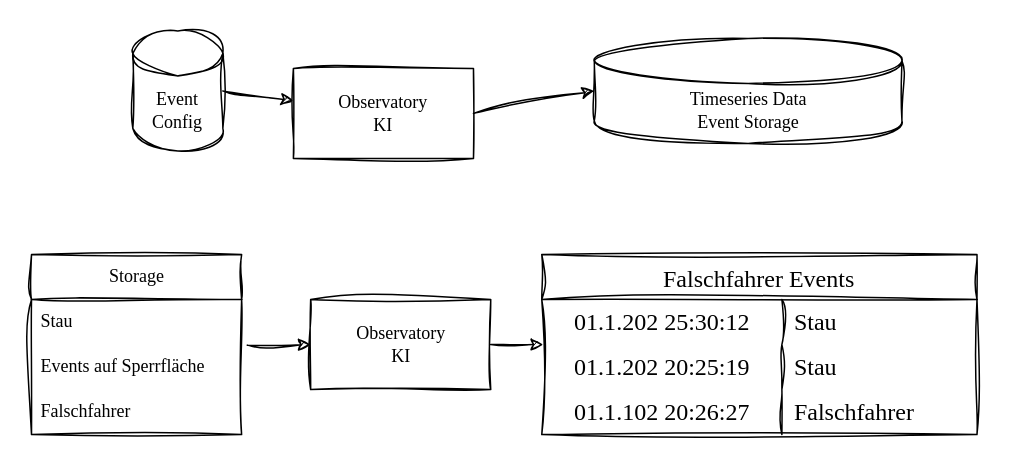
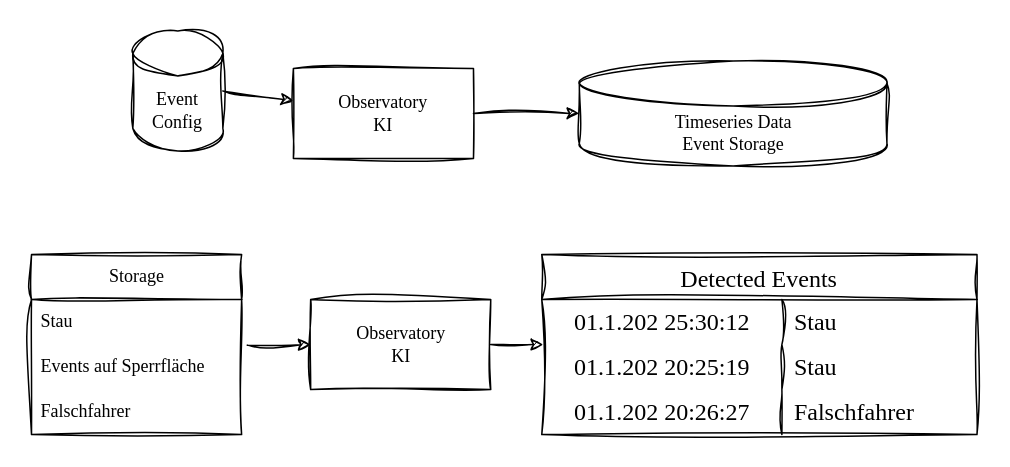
node "Timeseries Data Event Storage": moved (748, 91) -> (733, 113)
node "Falschfahrer Events": label "Falschfahrer Events" -> "Detected Events"
node "01.1.102 20:26:27": label "01.1.102 20:26:27" -> "01.1.202 20:26:27"
